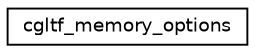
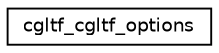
node "cgltf_memory_options": label "cgltf_memory_options" -> "cgltf_cgltf_options"
